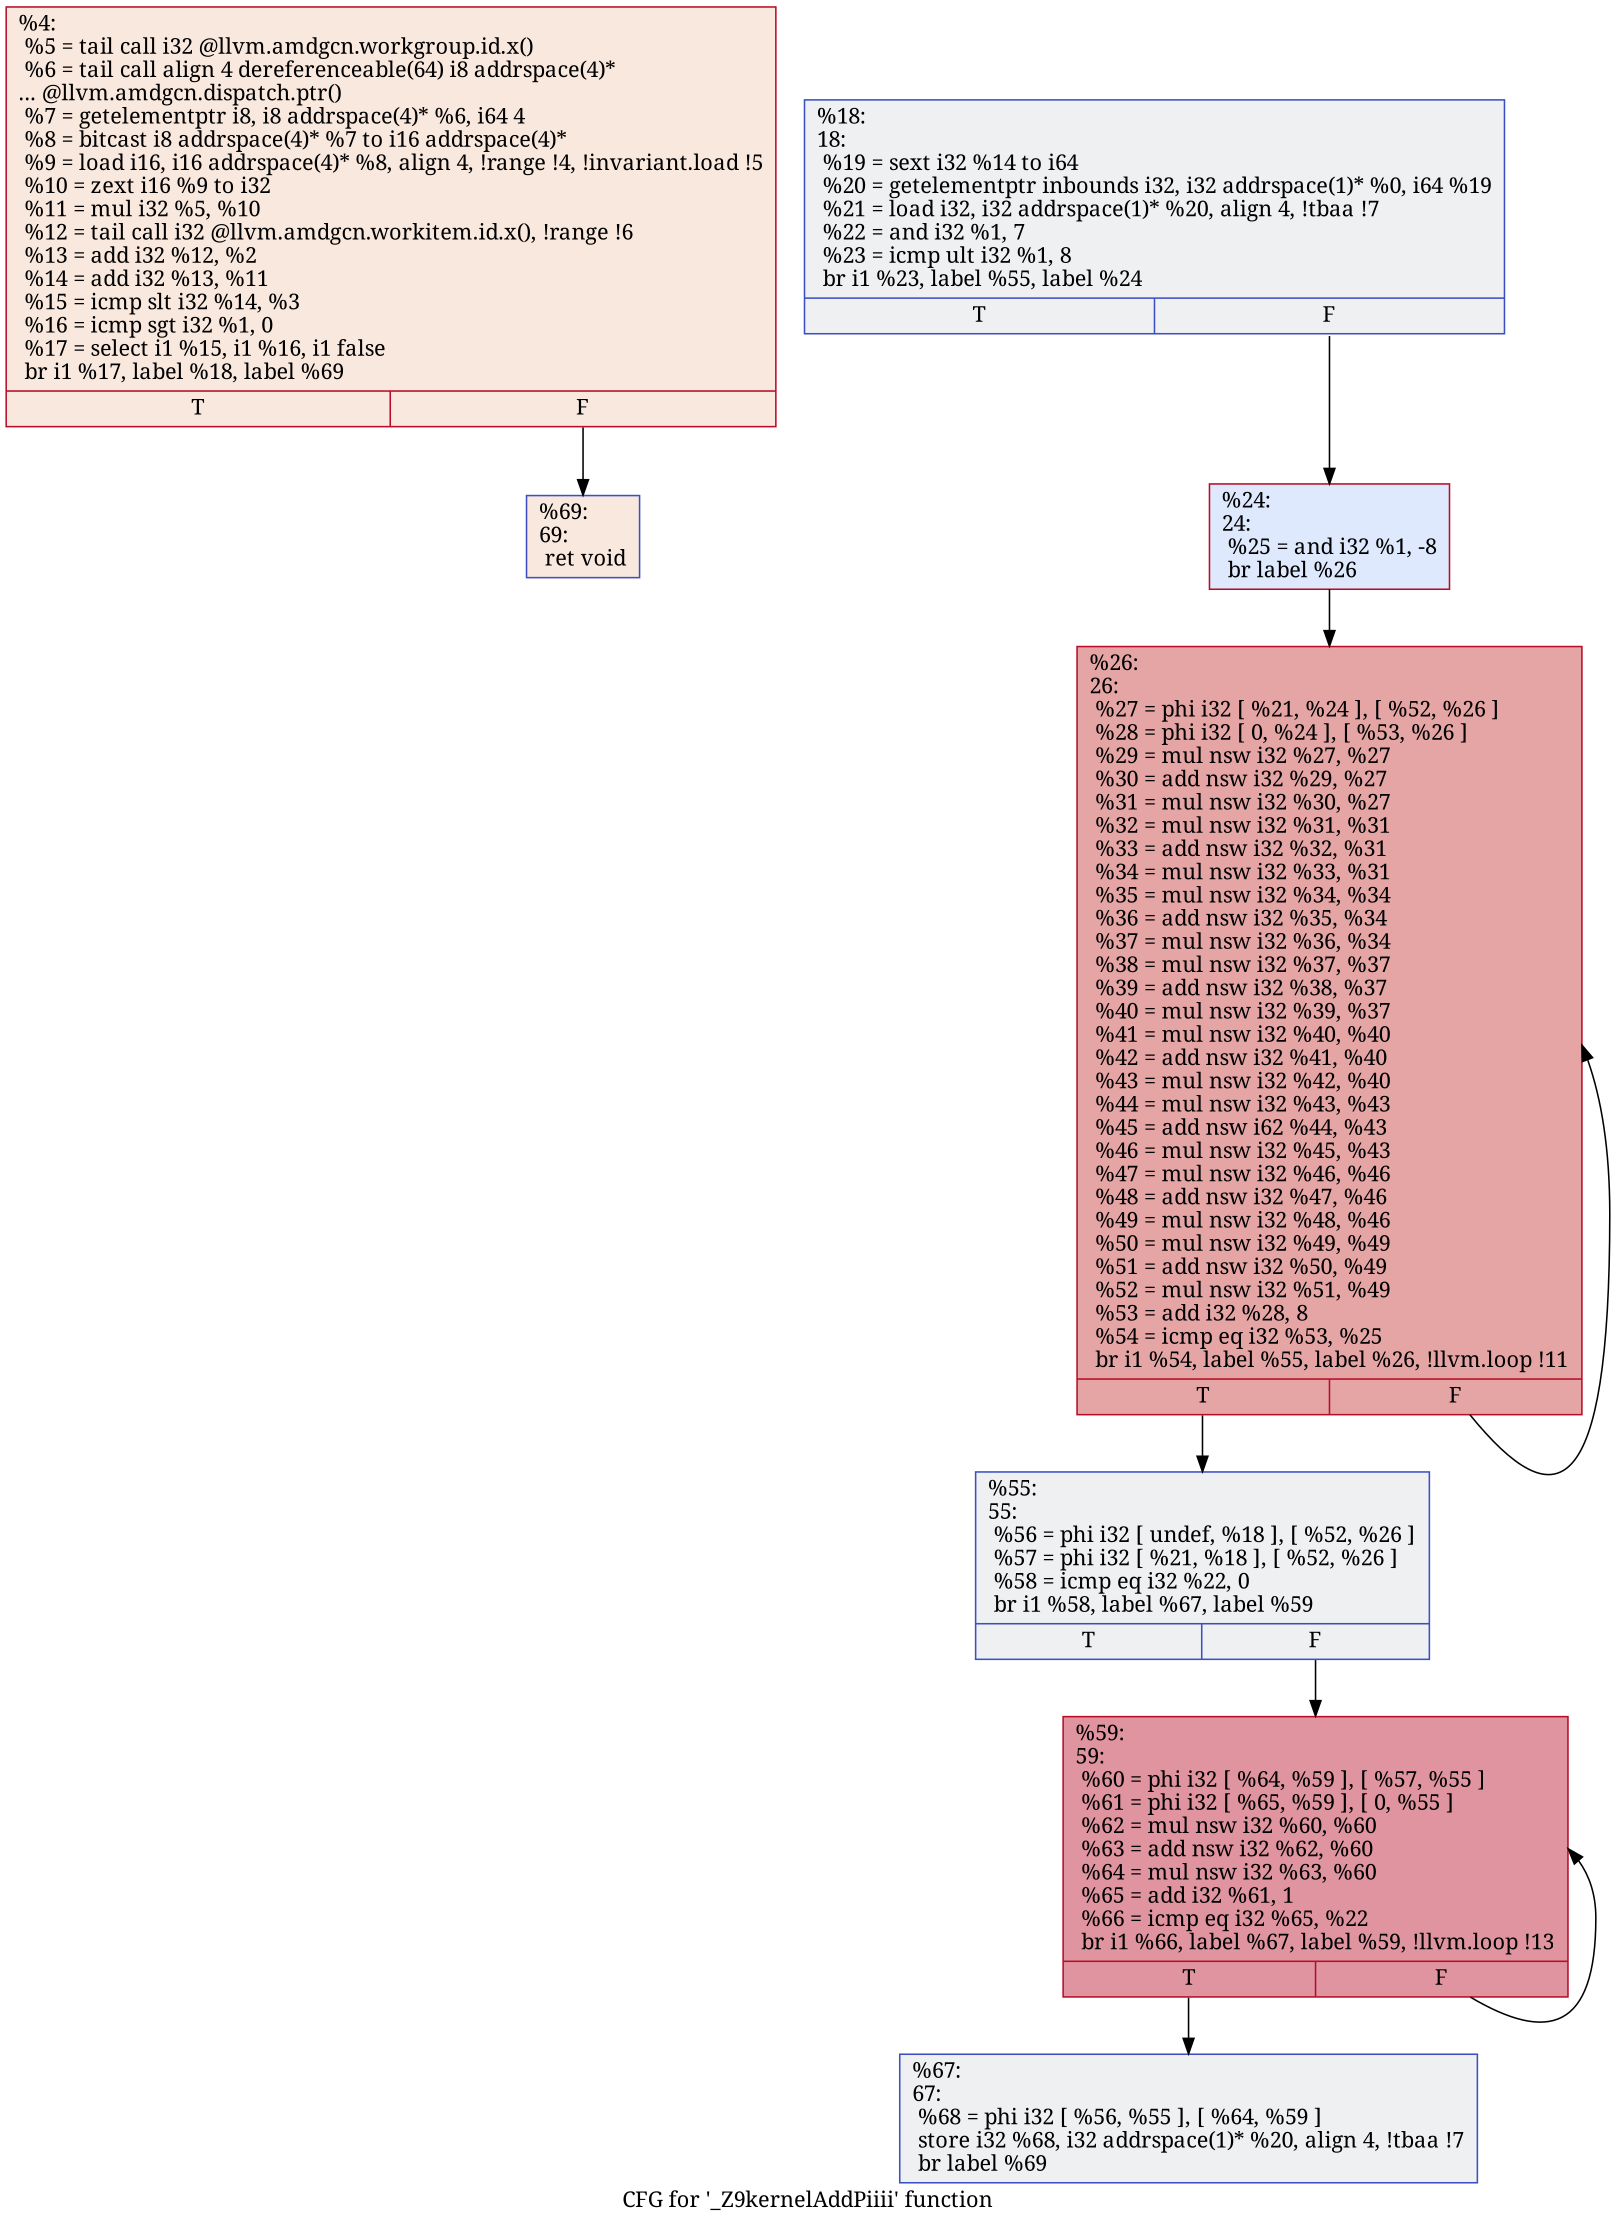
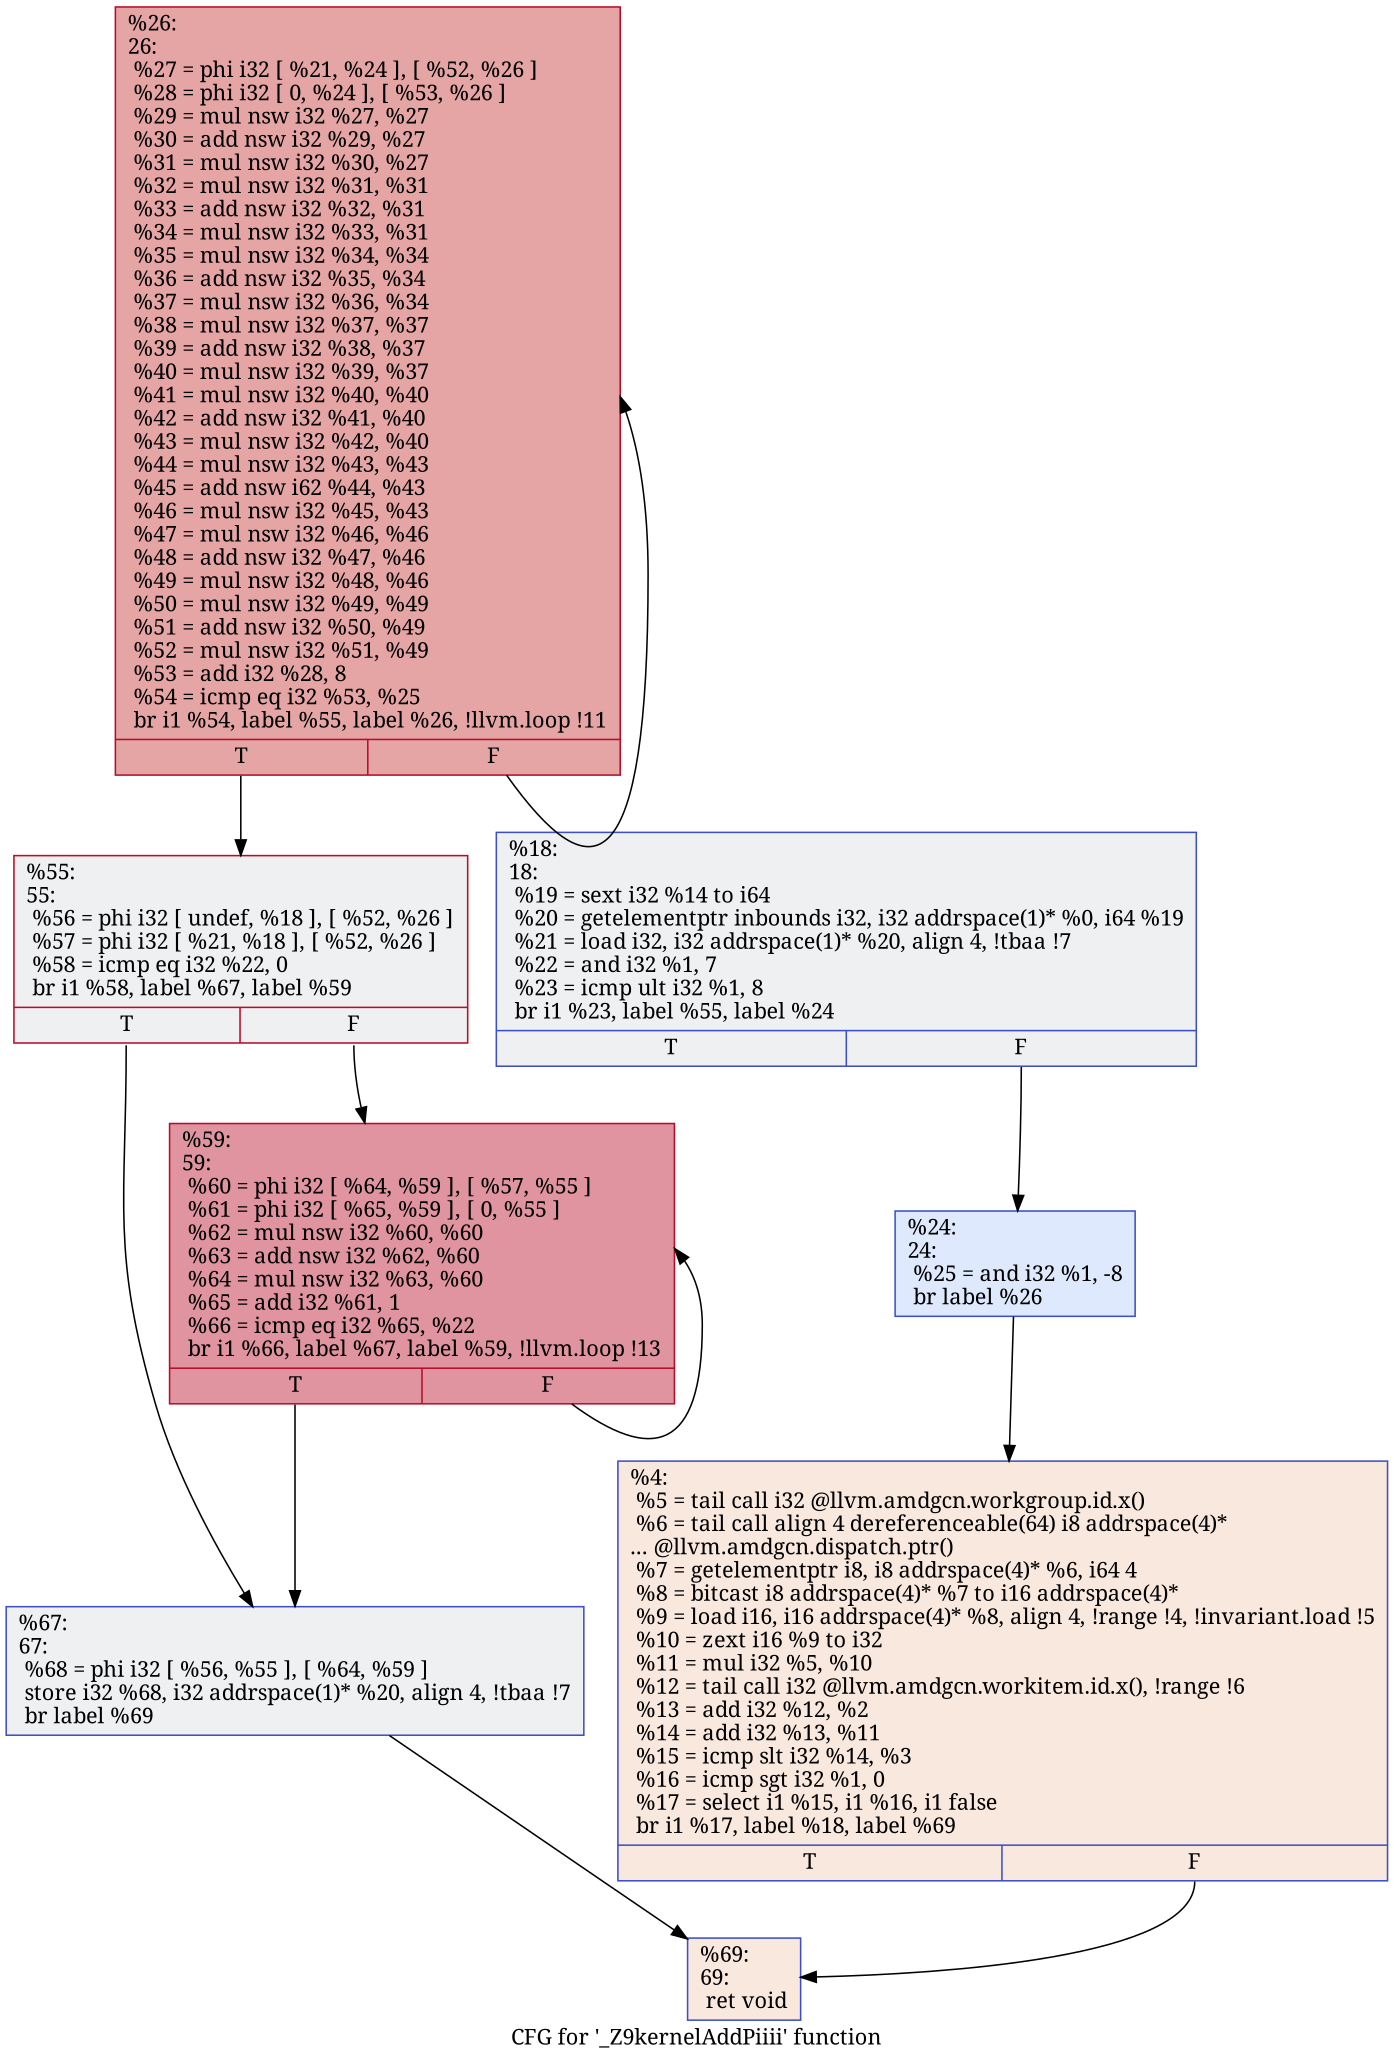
node "%4:": color #b70d28ff -> #3d50c3ff
node "%24:": color #b70d28ff -> #3d50c3ff
edge "%24:" -> "%26:": now "%24:" -> "%4:"
edge "%55:" -> "%67:": added
node "%55:": color #3d50c3ff -> #b70d28ff
edge "%67:" -> "%69:": added
